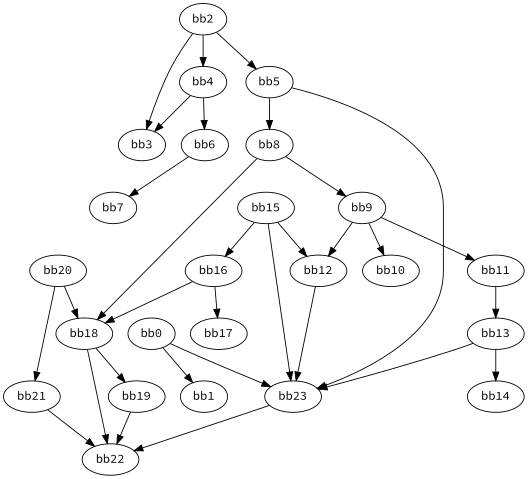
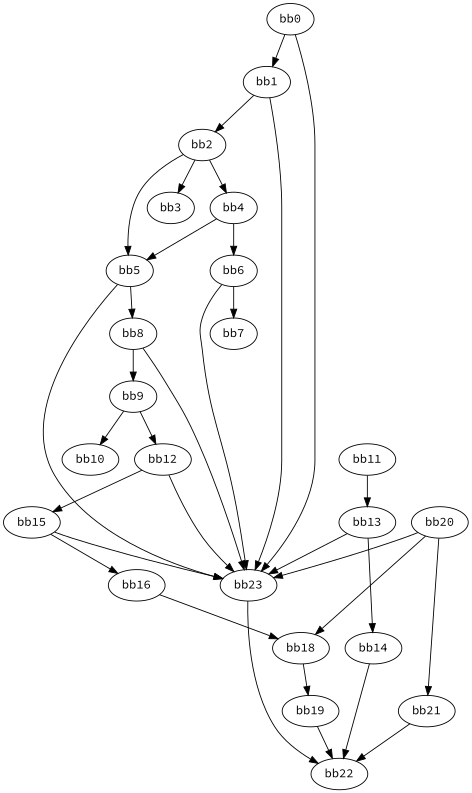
edge "bb4" -> "bb3": now "bb4" -> "bb5"
edge "bb1" -> "bb2": added
edge "bb8" -> "bb18": now "bb8" -> "bb23"
edge "bb15" -> "bb12": reversed
edge "bb9" -> "bb11": removed
edge "bb1" -> "bb23": added
node "bb17": removed
edge "bb18" -> "bb22": now "bb14" -> "bb22"
edge "bb6" -> "bb23": added
edge "bb20" -> "bb23": added
